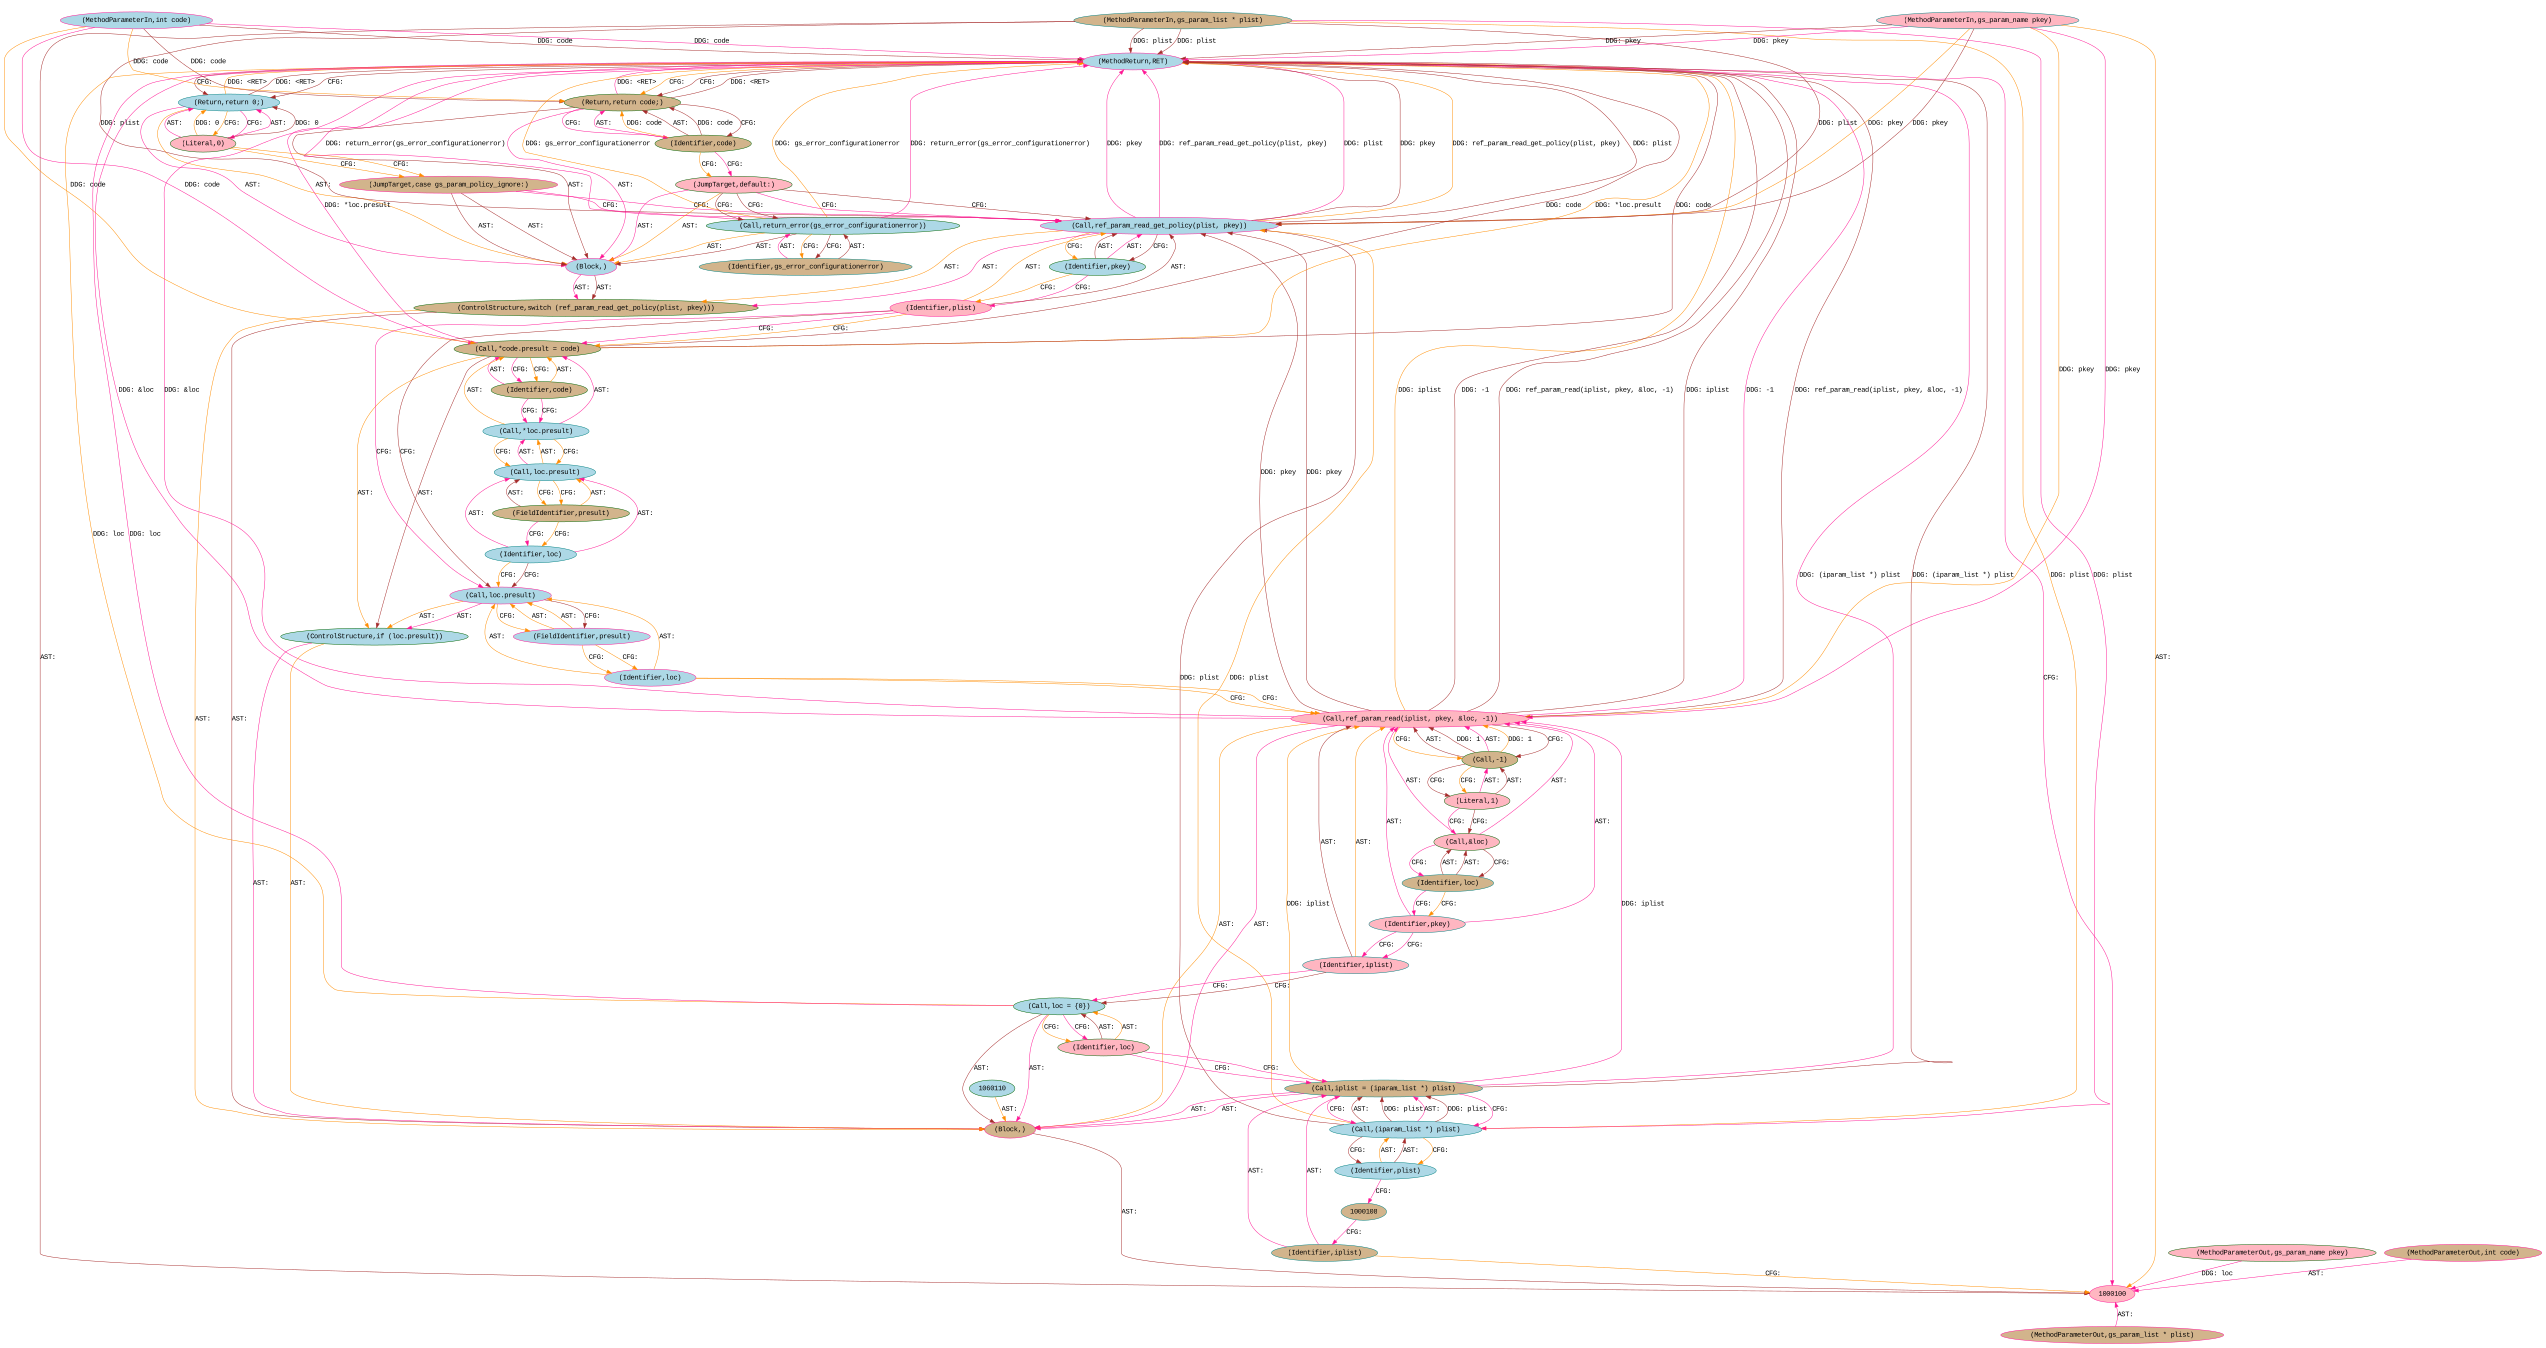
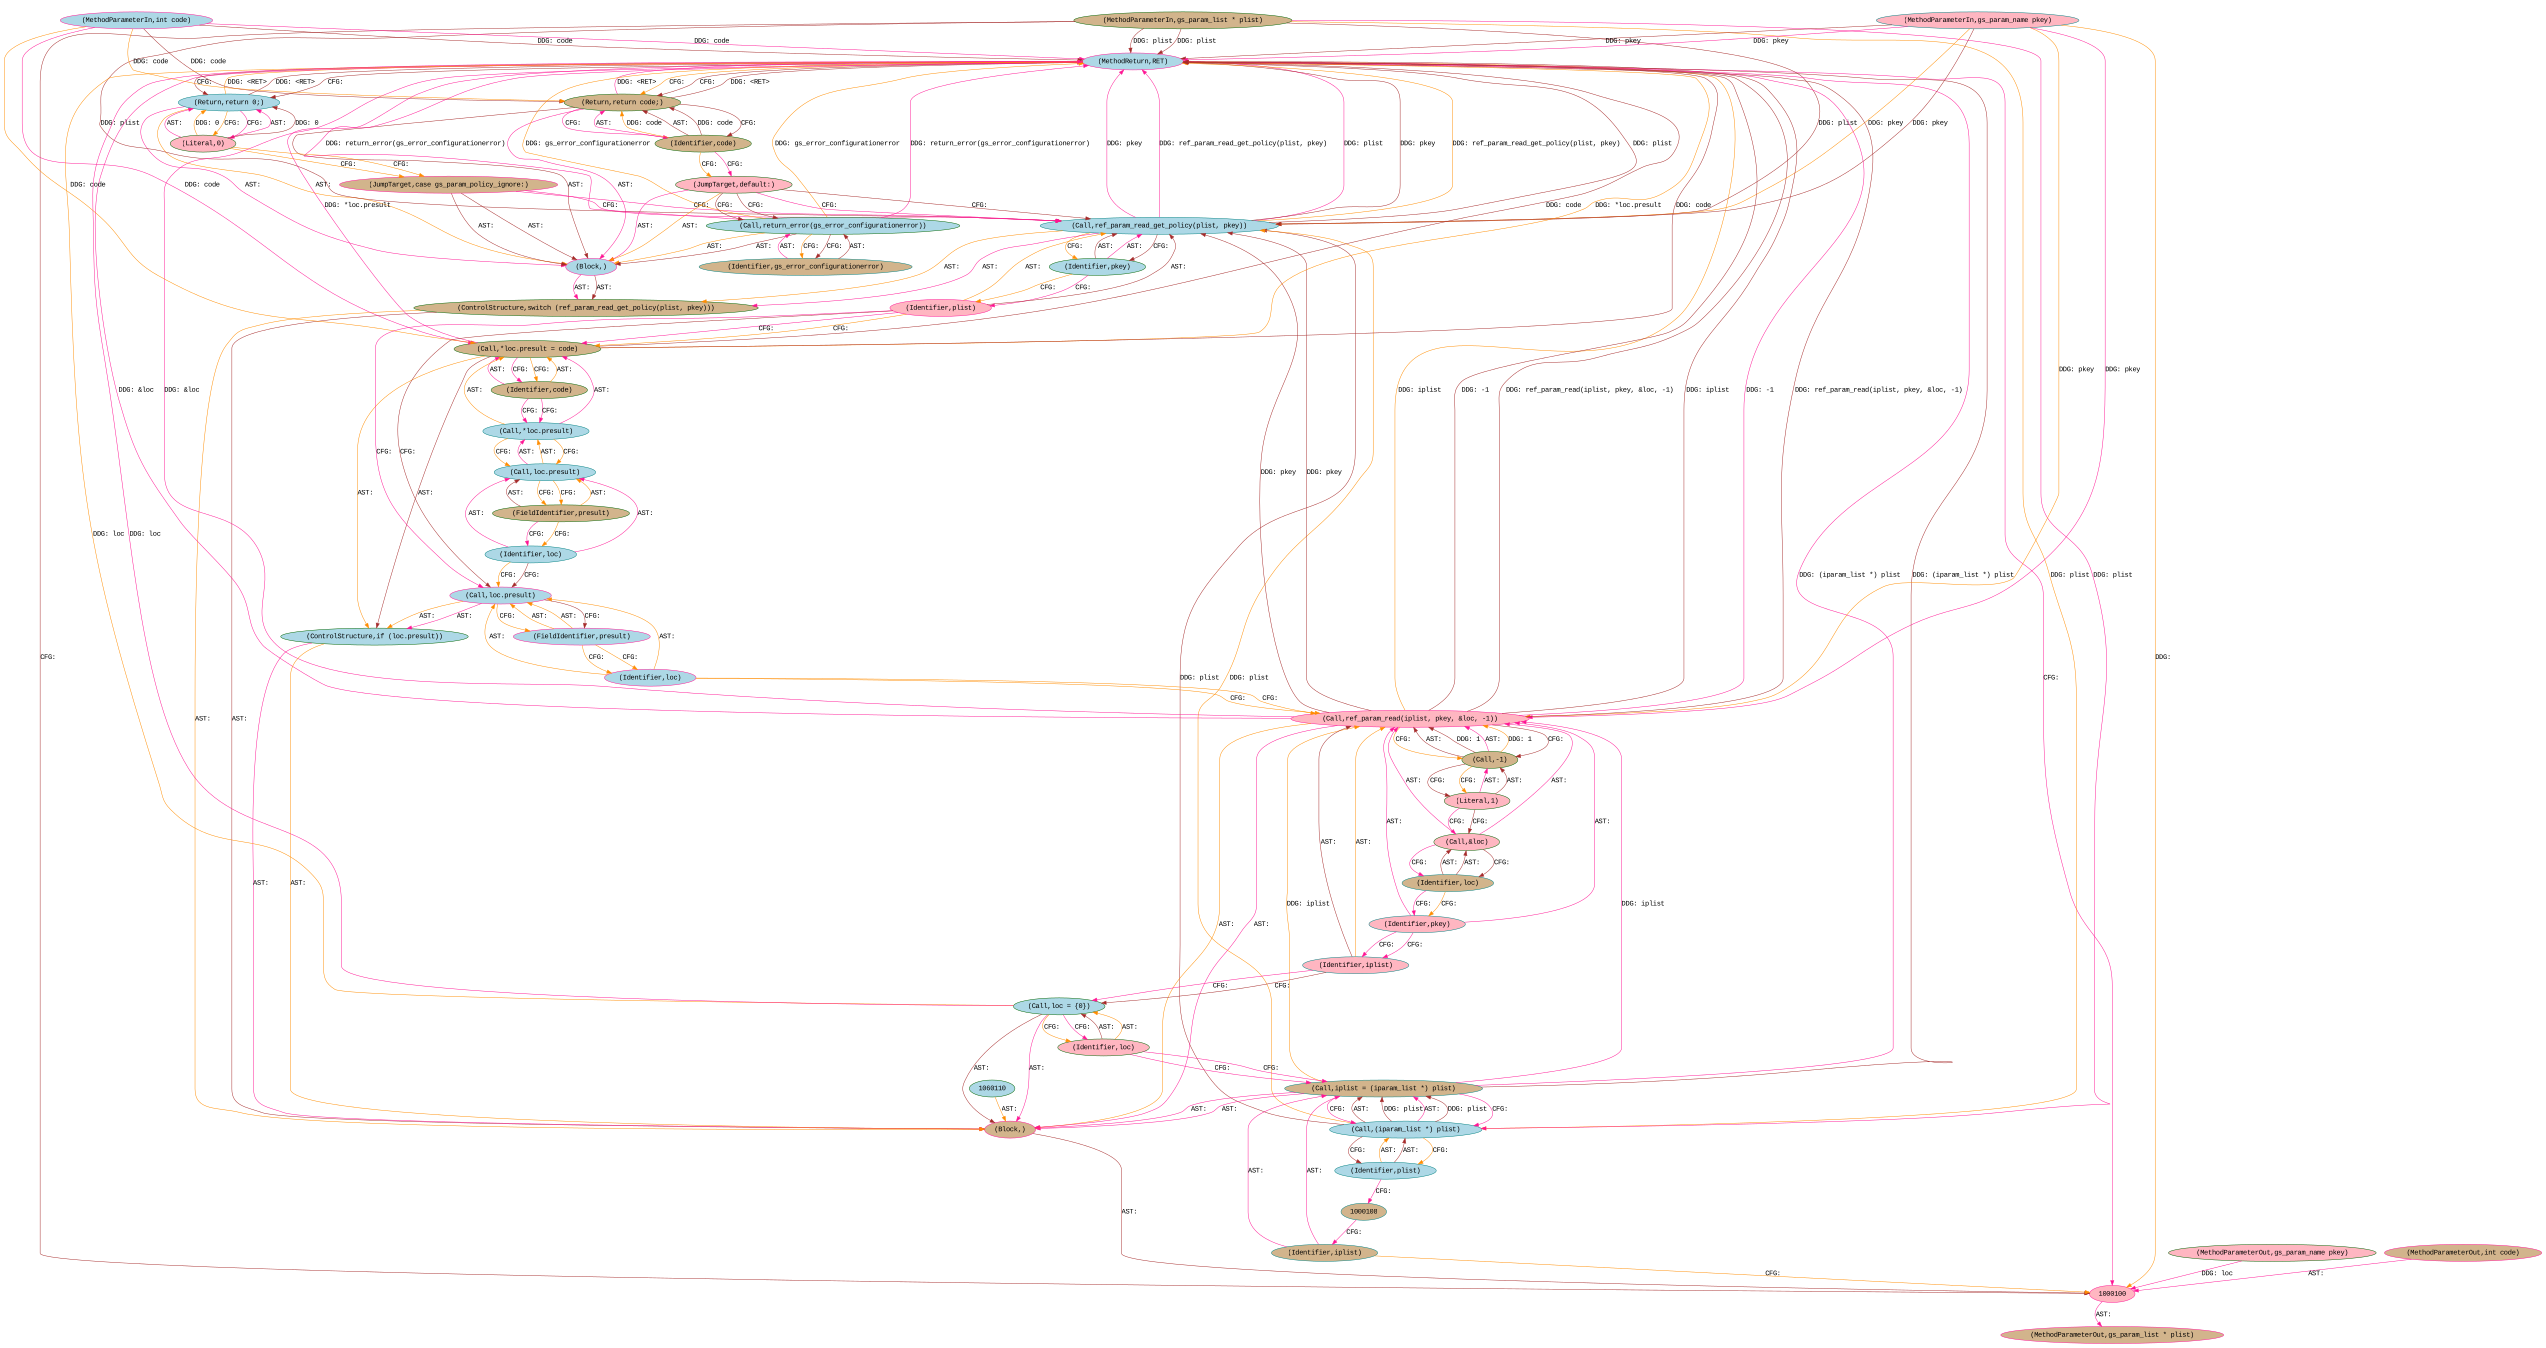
node "(MethodParameterIn,gs_param_list * plist)": color teal -> darkgreen
node "(Call,ref_param_read_get_policy(plist, pkey))": color deeppink -> teal
node "(Call,*code.presult = code)": label "(Call,*code.presult = code)" -> "(Call,*loc.presult = code)"
edge "(MethodParameterIn,gs_param_list * plist)" -> "1000100": label "AST: " -> "CFG: "
edge "(MethodParameterIn,gs_param_name pkey)" -> "1000100": label "AST: " -> "DDG: "
edge "(MethodParameterOut,gs_param_list * plist)" -> "1000100": reversed
